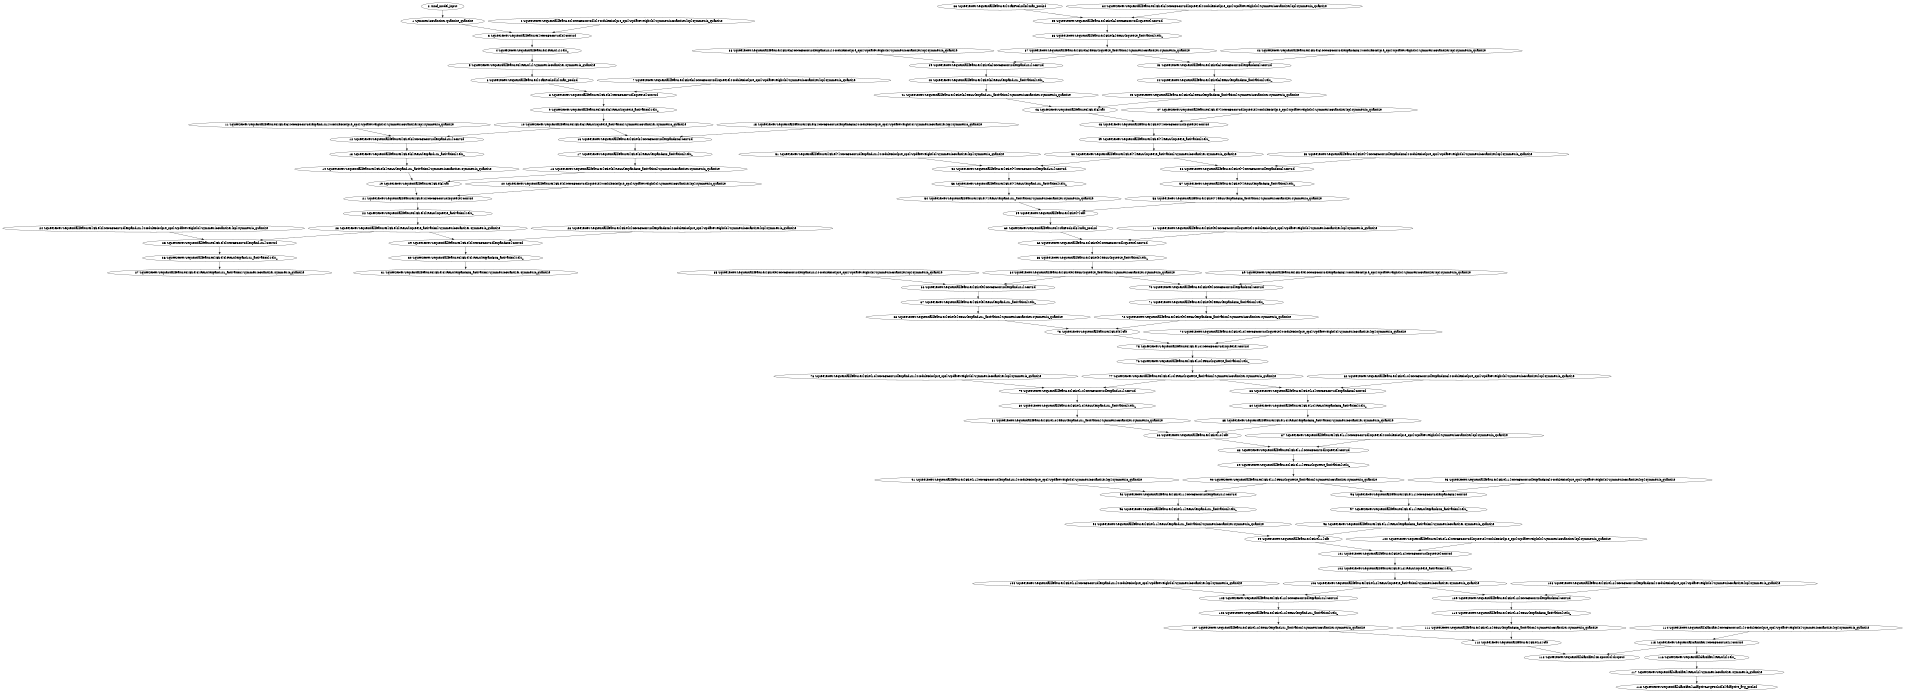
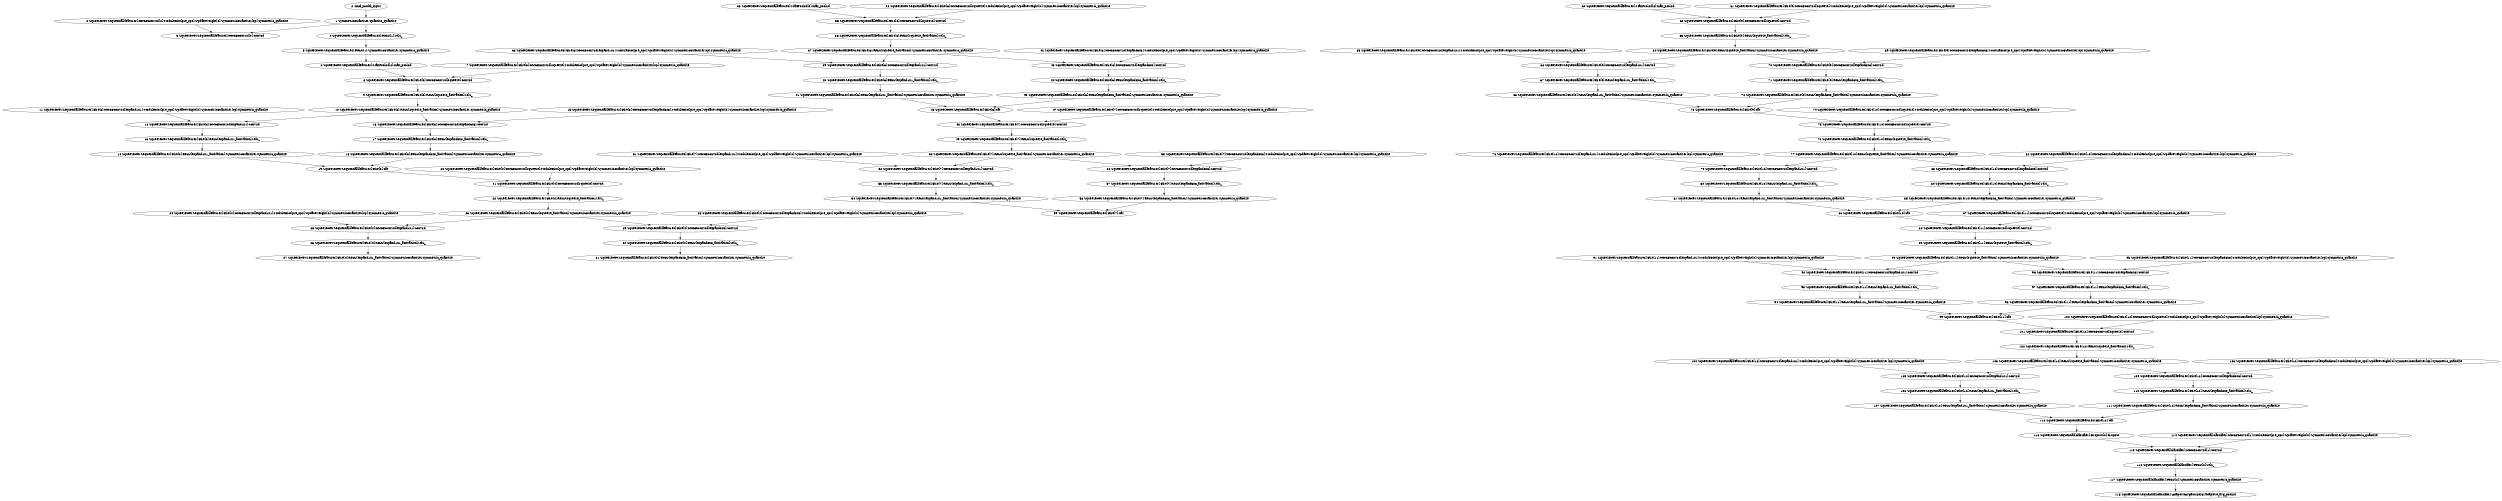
edge "3 SqueezeNet/Sequential[features]/NNCFConv2d[0]/conv2d" -> "4 SqueezeNet/Sequential[features]/ReLU[1]/relu_": now "1 SymmetricQuantizer/quantize_quantize" -> "4 SqueezeNet/Sequential[features]/ReLU[1]/relu_"
edge "59 SqueezeNet/Sequential[features]/Fire[7]/cat" -> "60 SqueezeNet/Sequential[features]/MaxPool2d[8]/max_pool2d": removed
edge "115 SqueezeNet/Sequential[classifier]/NNCFConv2d[1]/conv2d" -> "113 SqueezeNet/Sequential[classifier]/Dropout[0]/dropout": reversed
